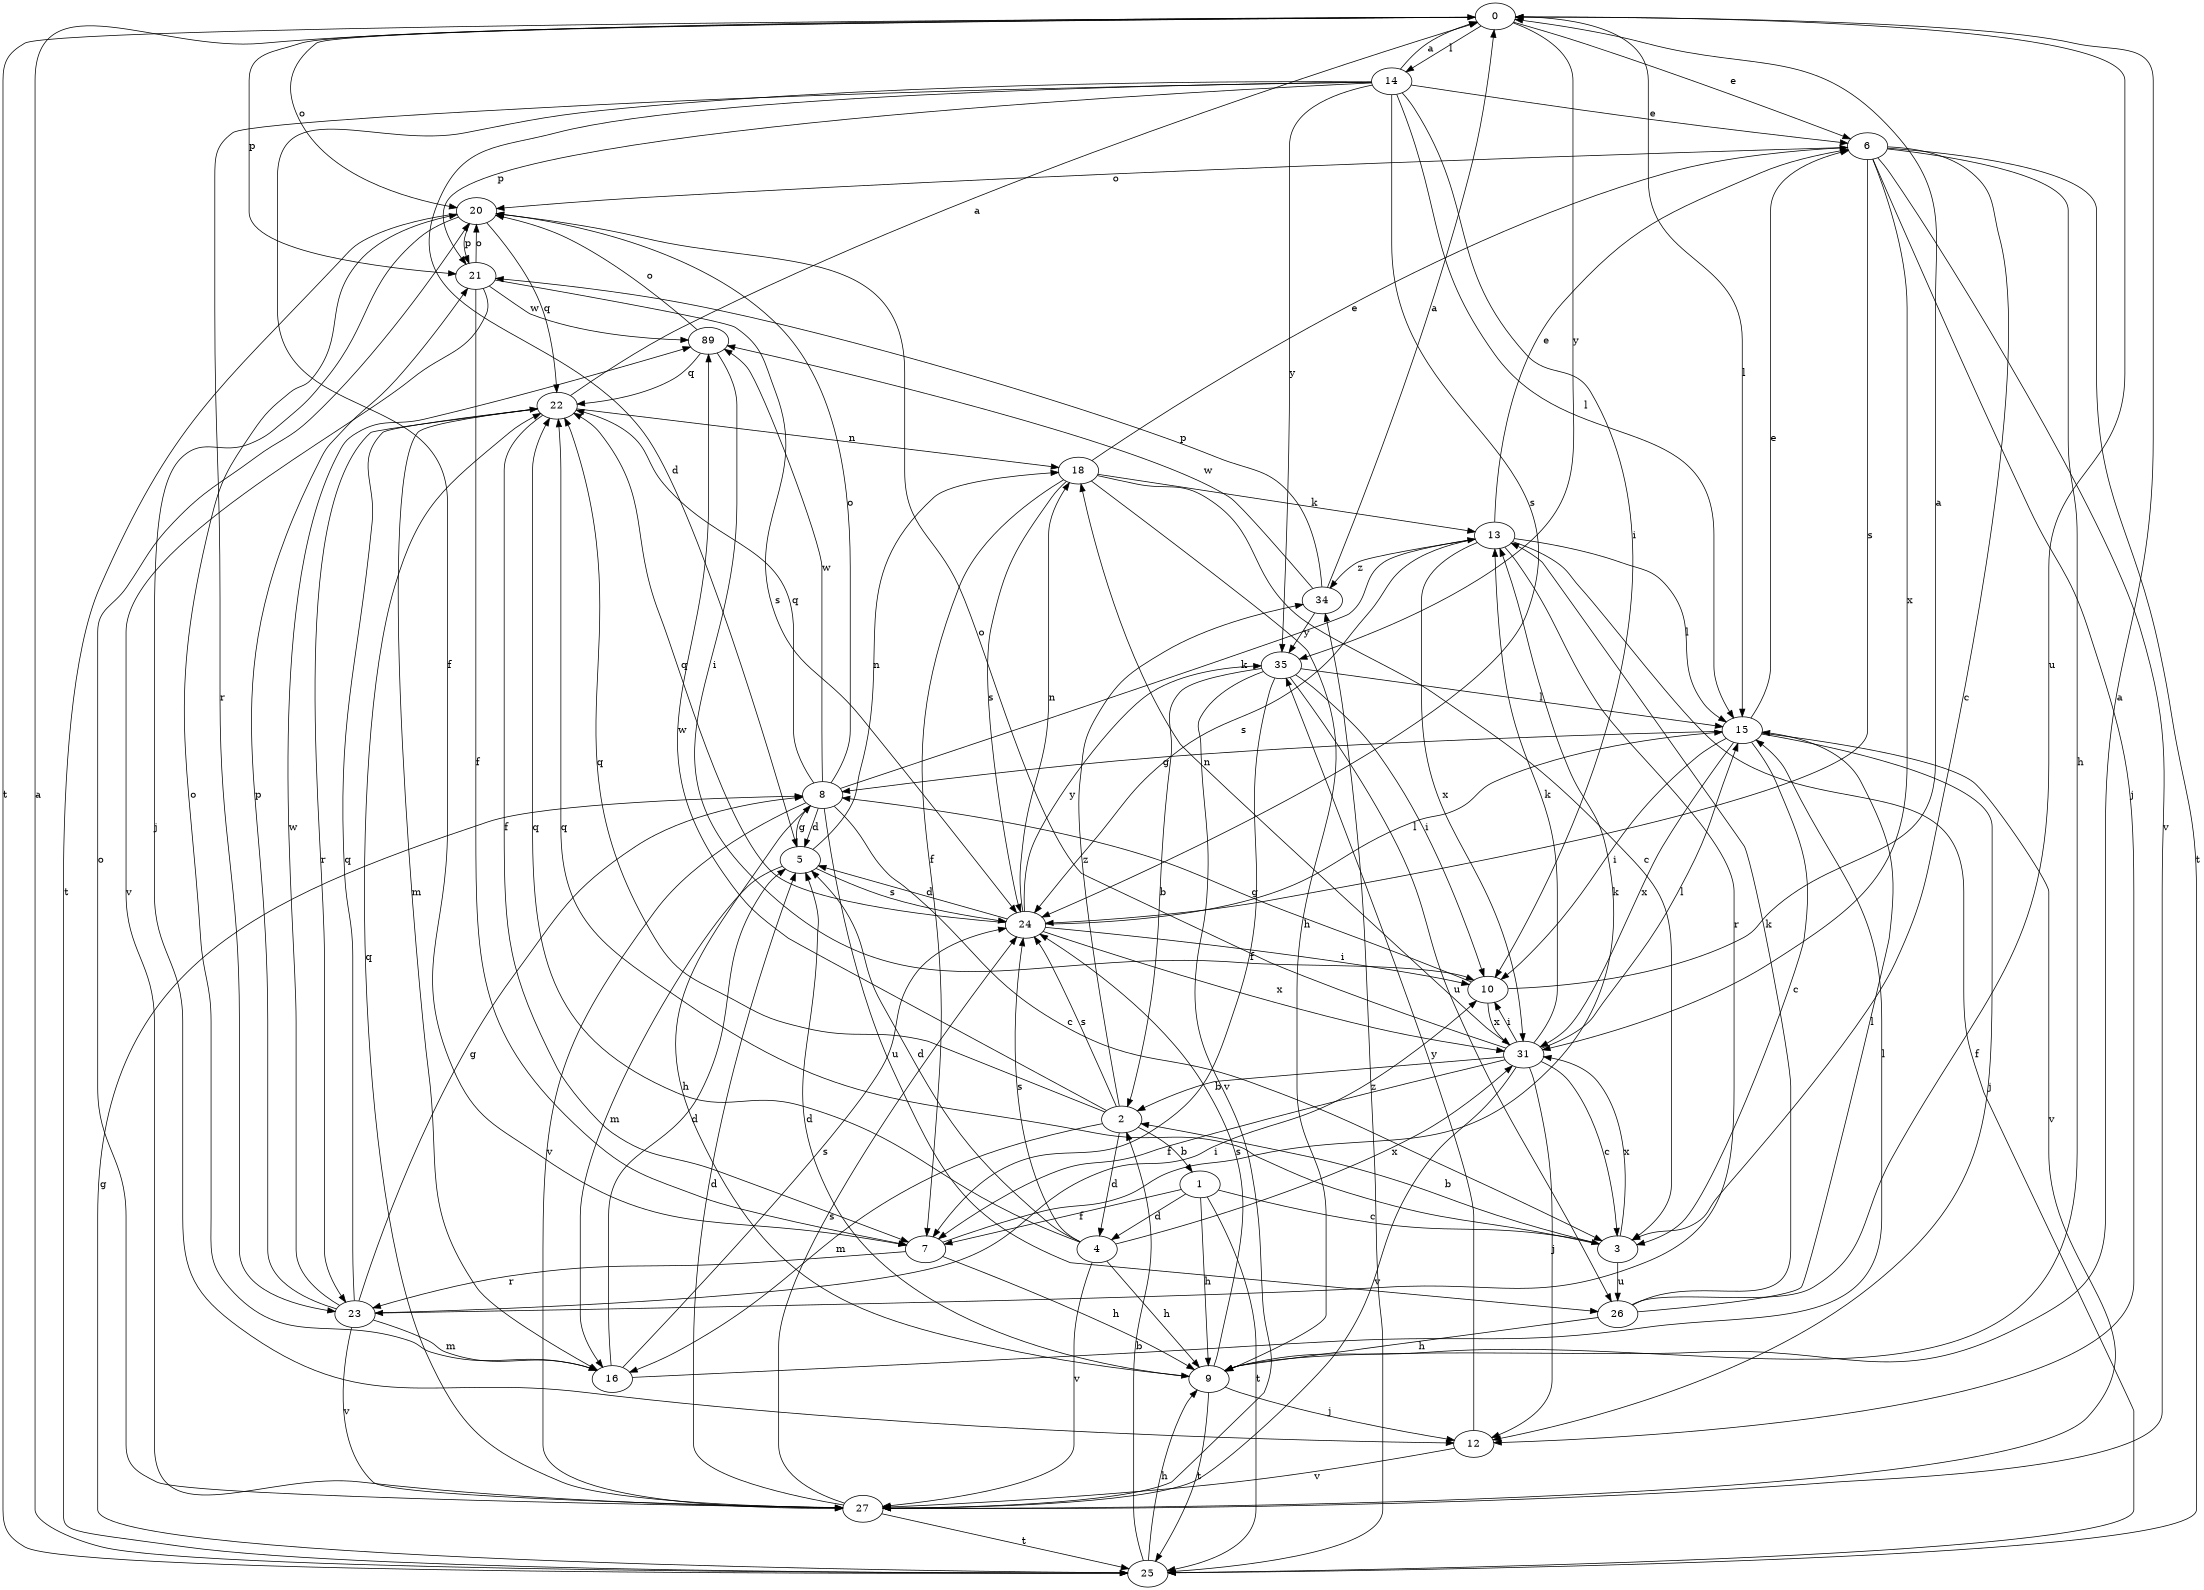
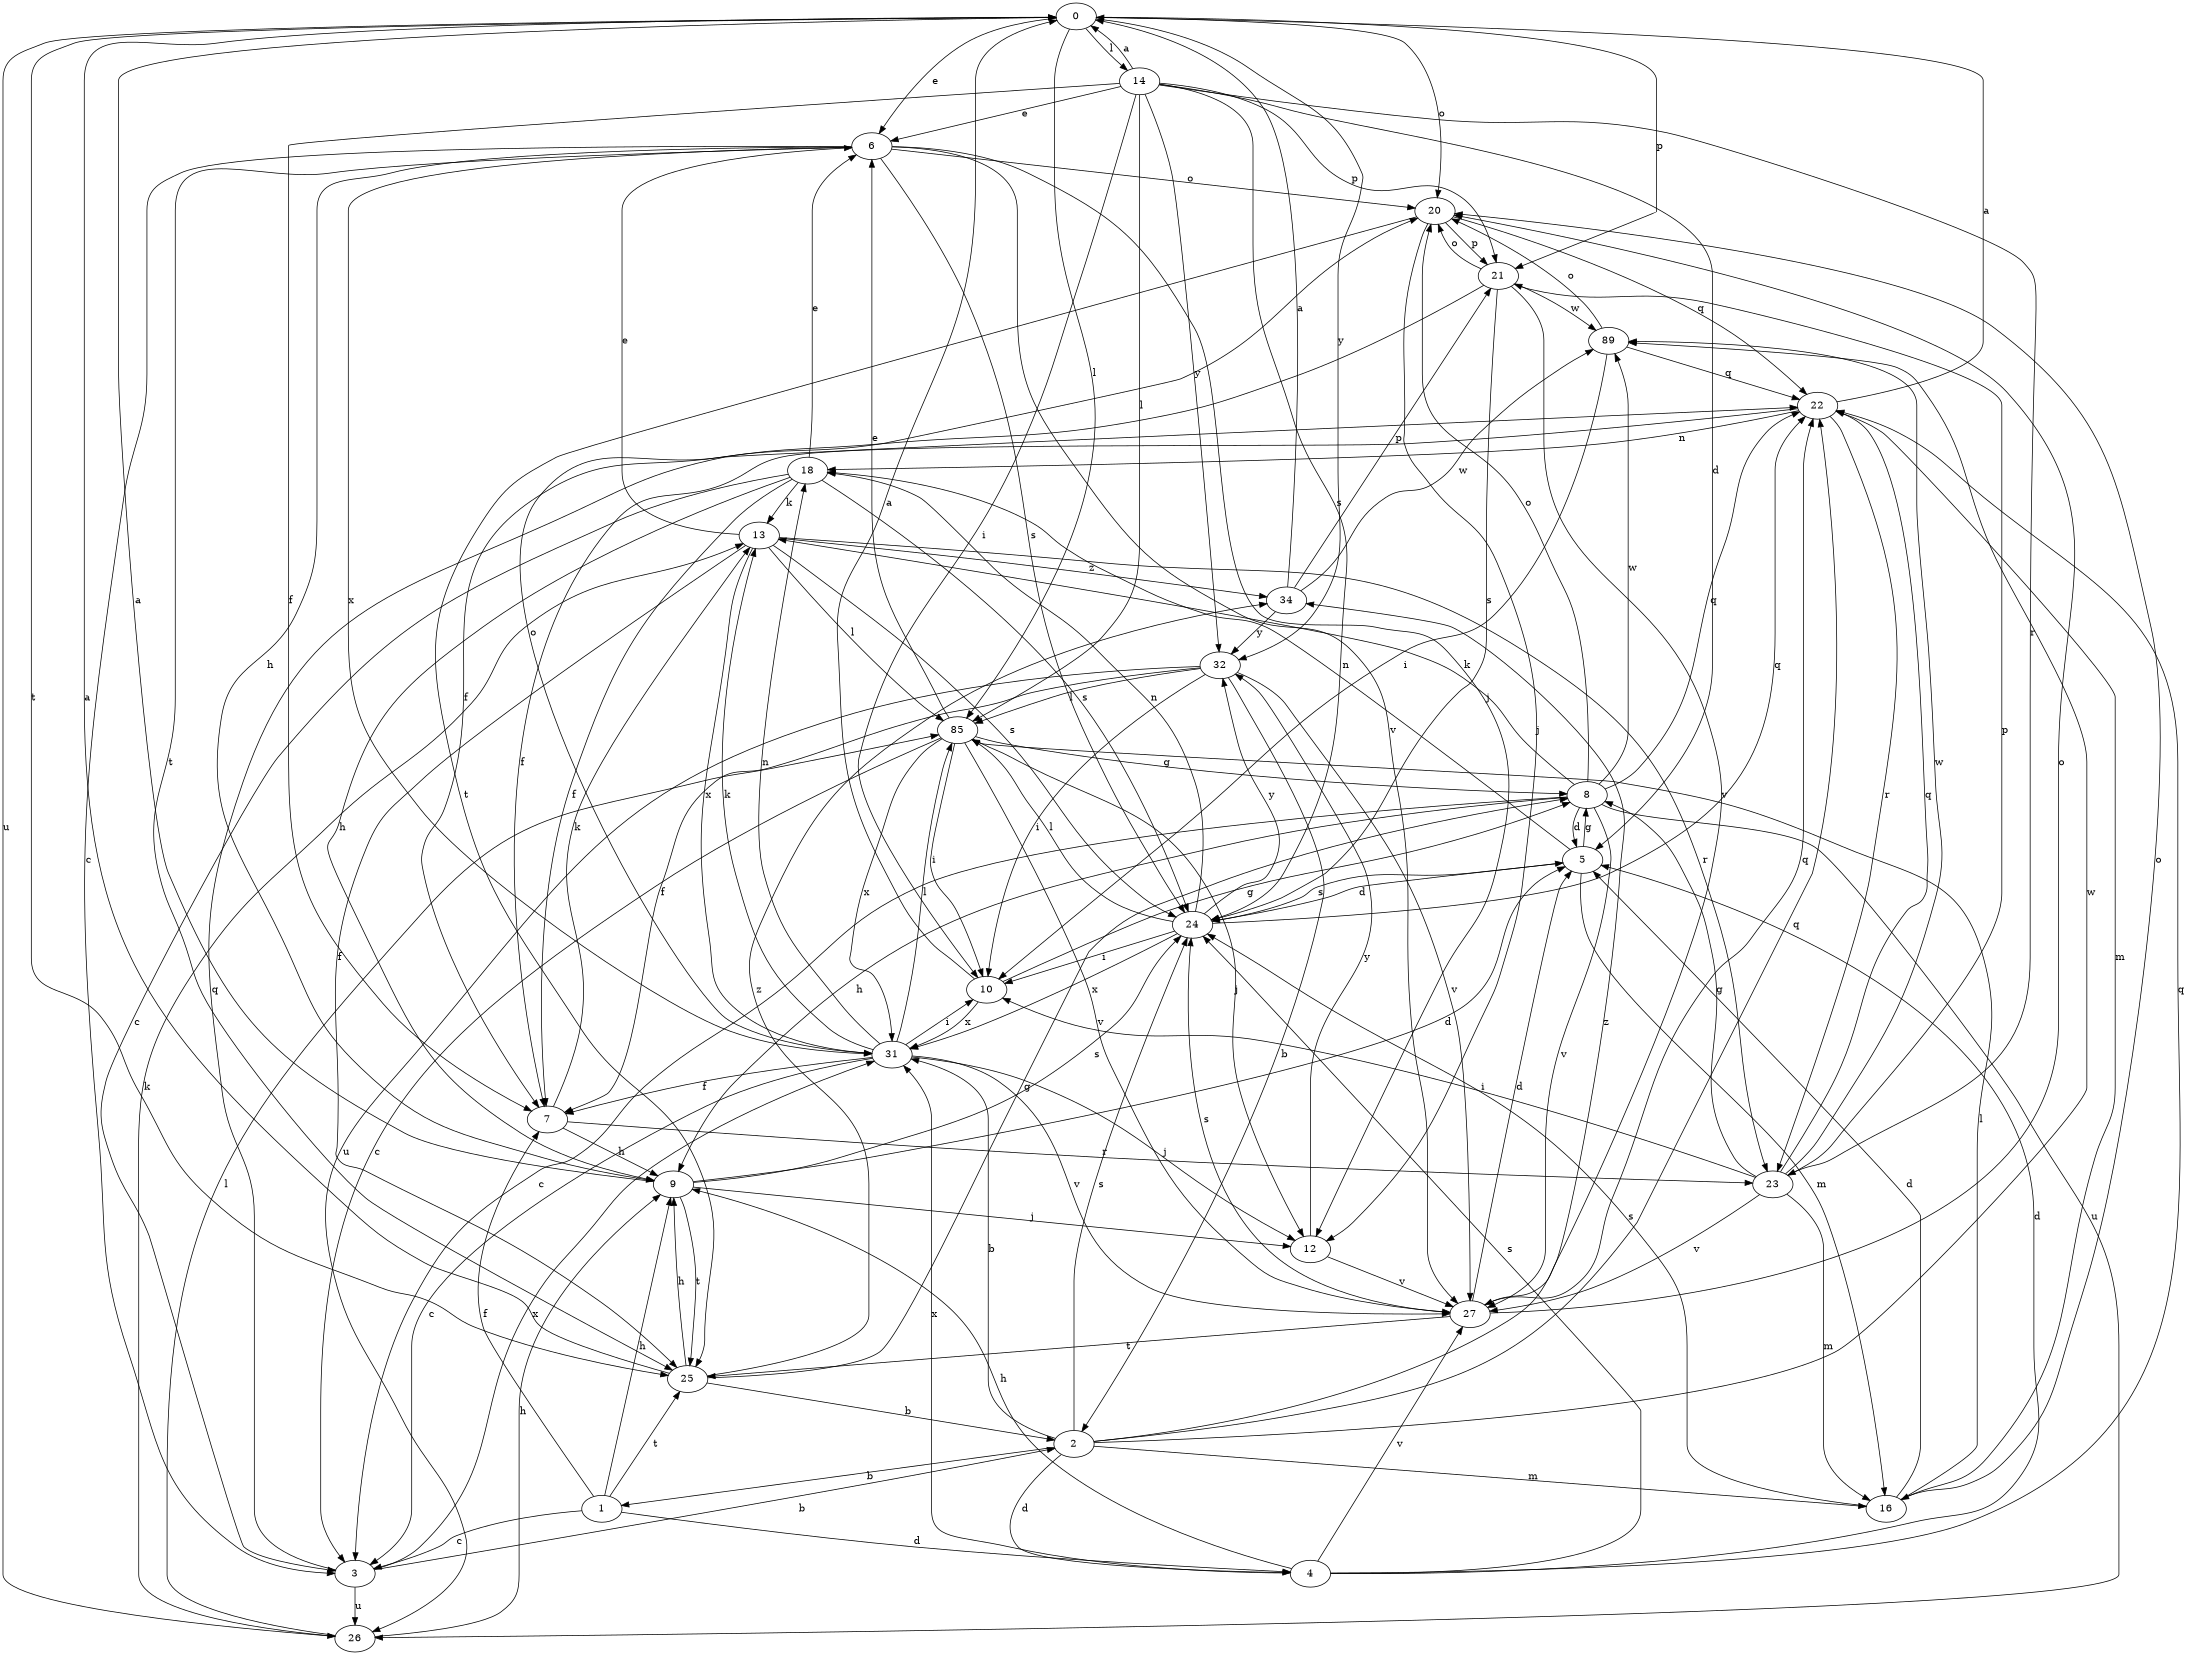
edge "26" -> "0": reversed
node "35": label "35" -> "32"
node "15": label "15" -> "85"
edge "31" -> "2": reversed
